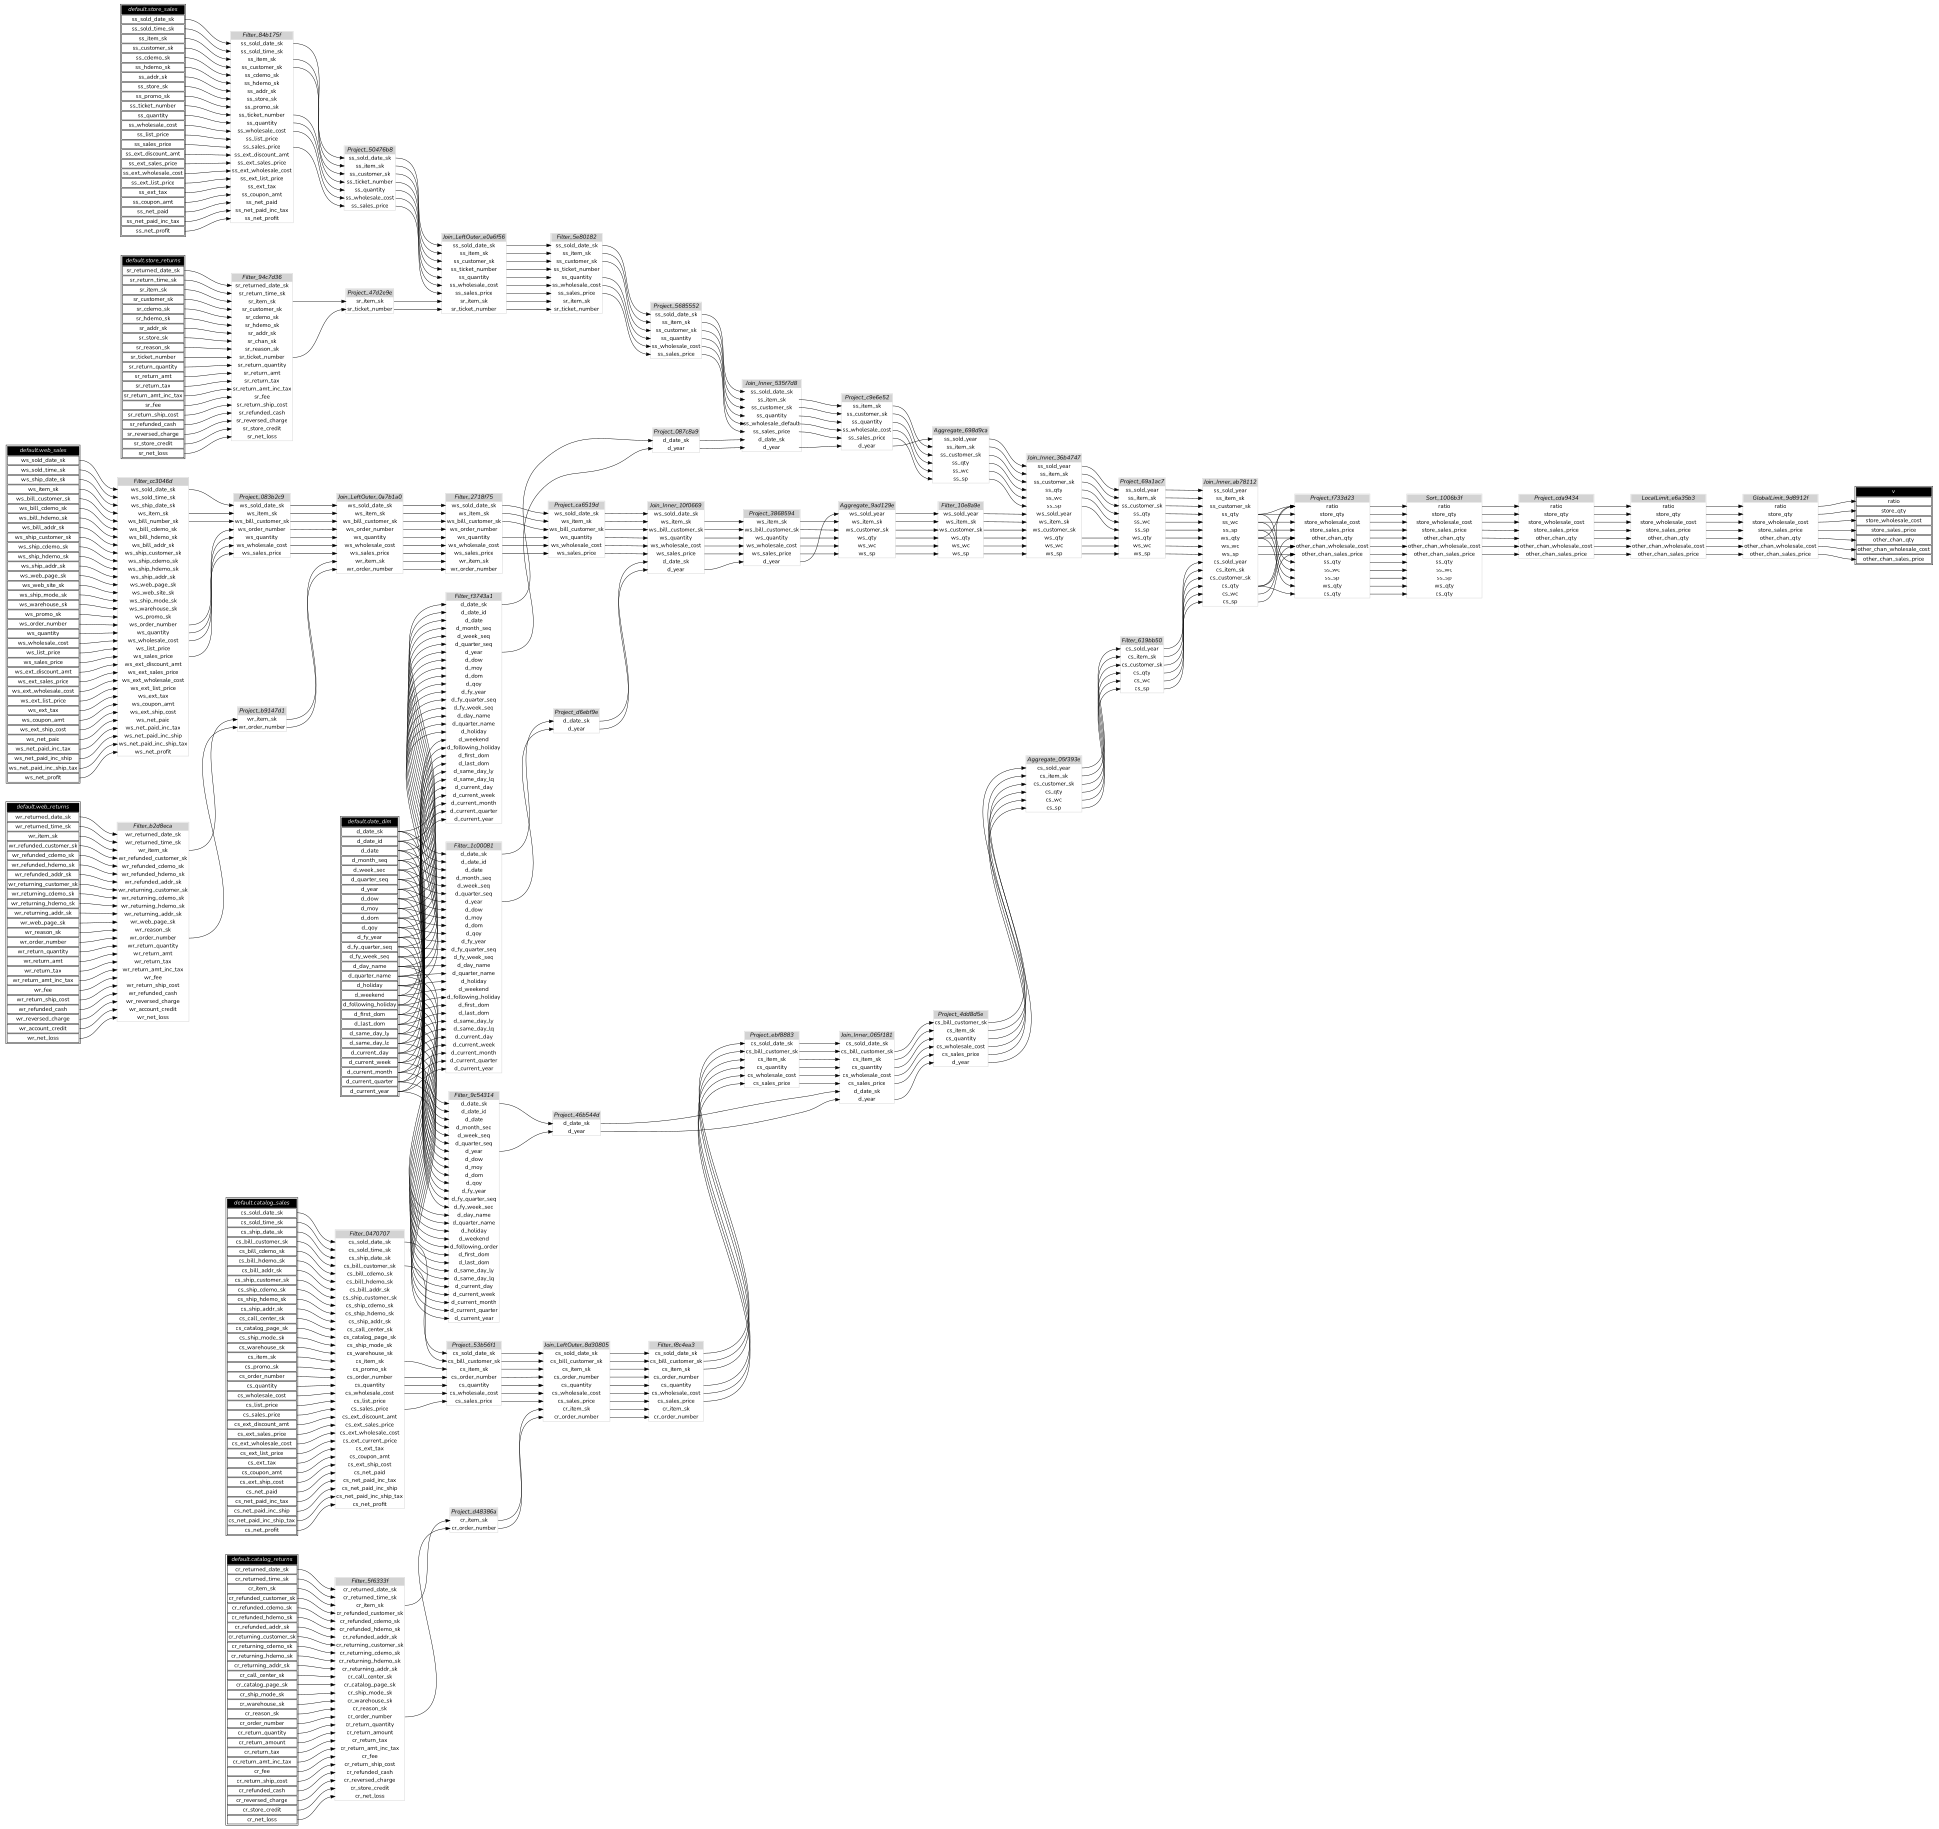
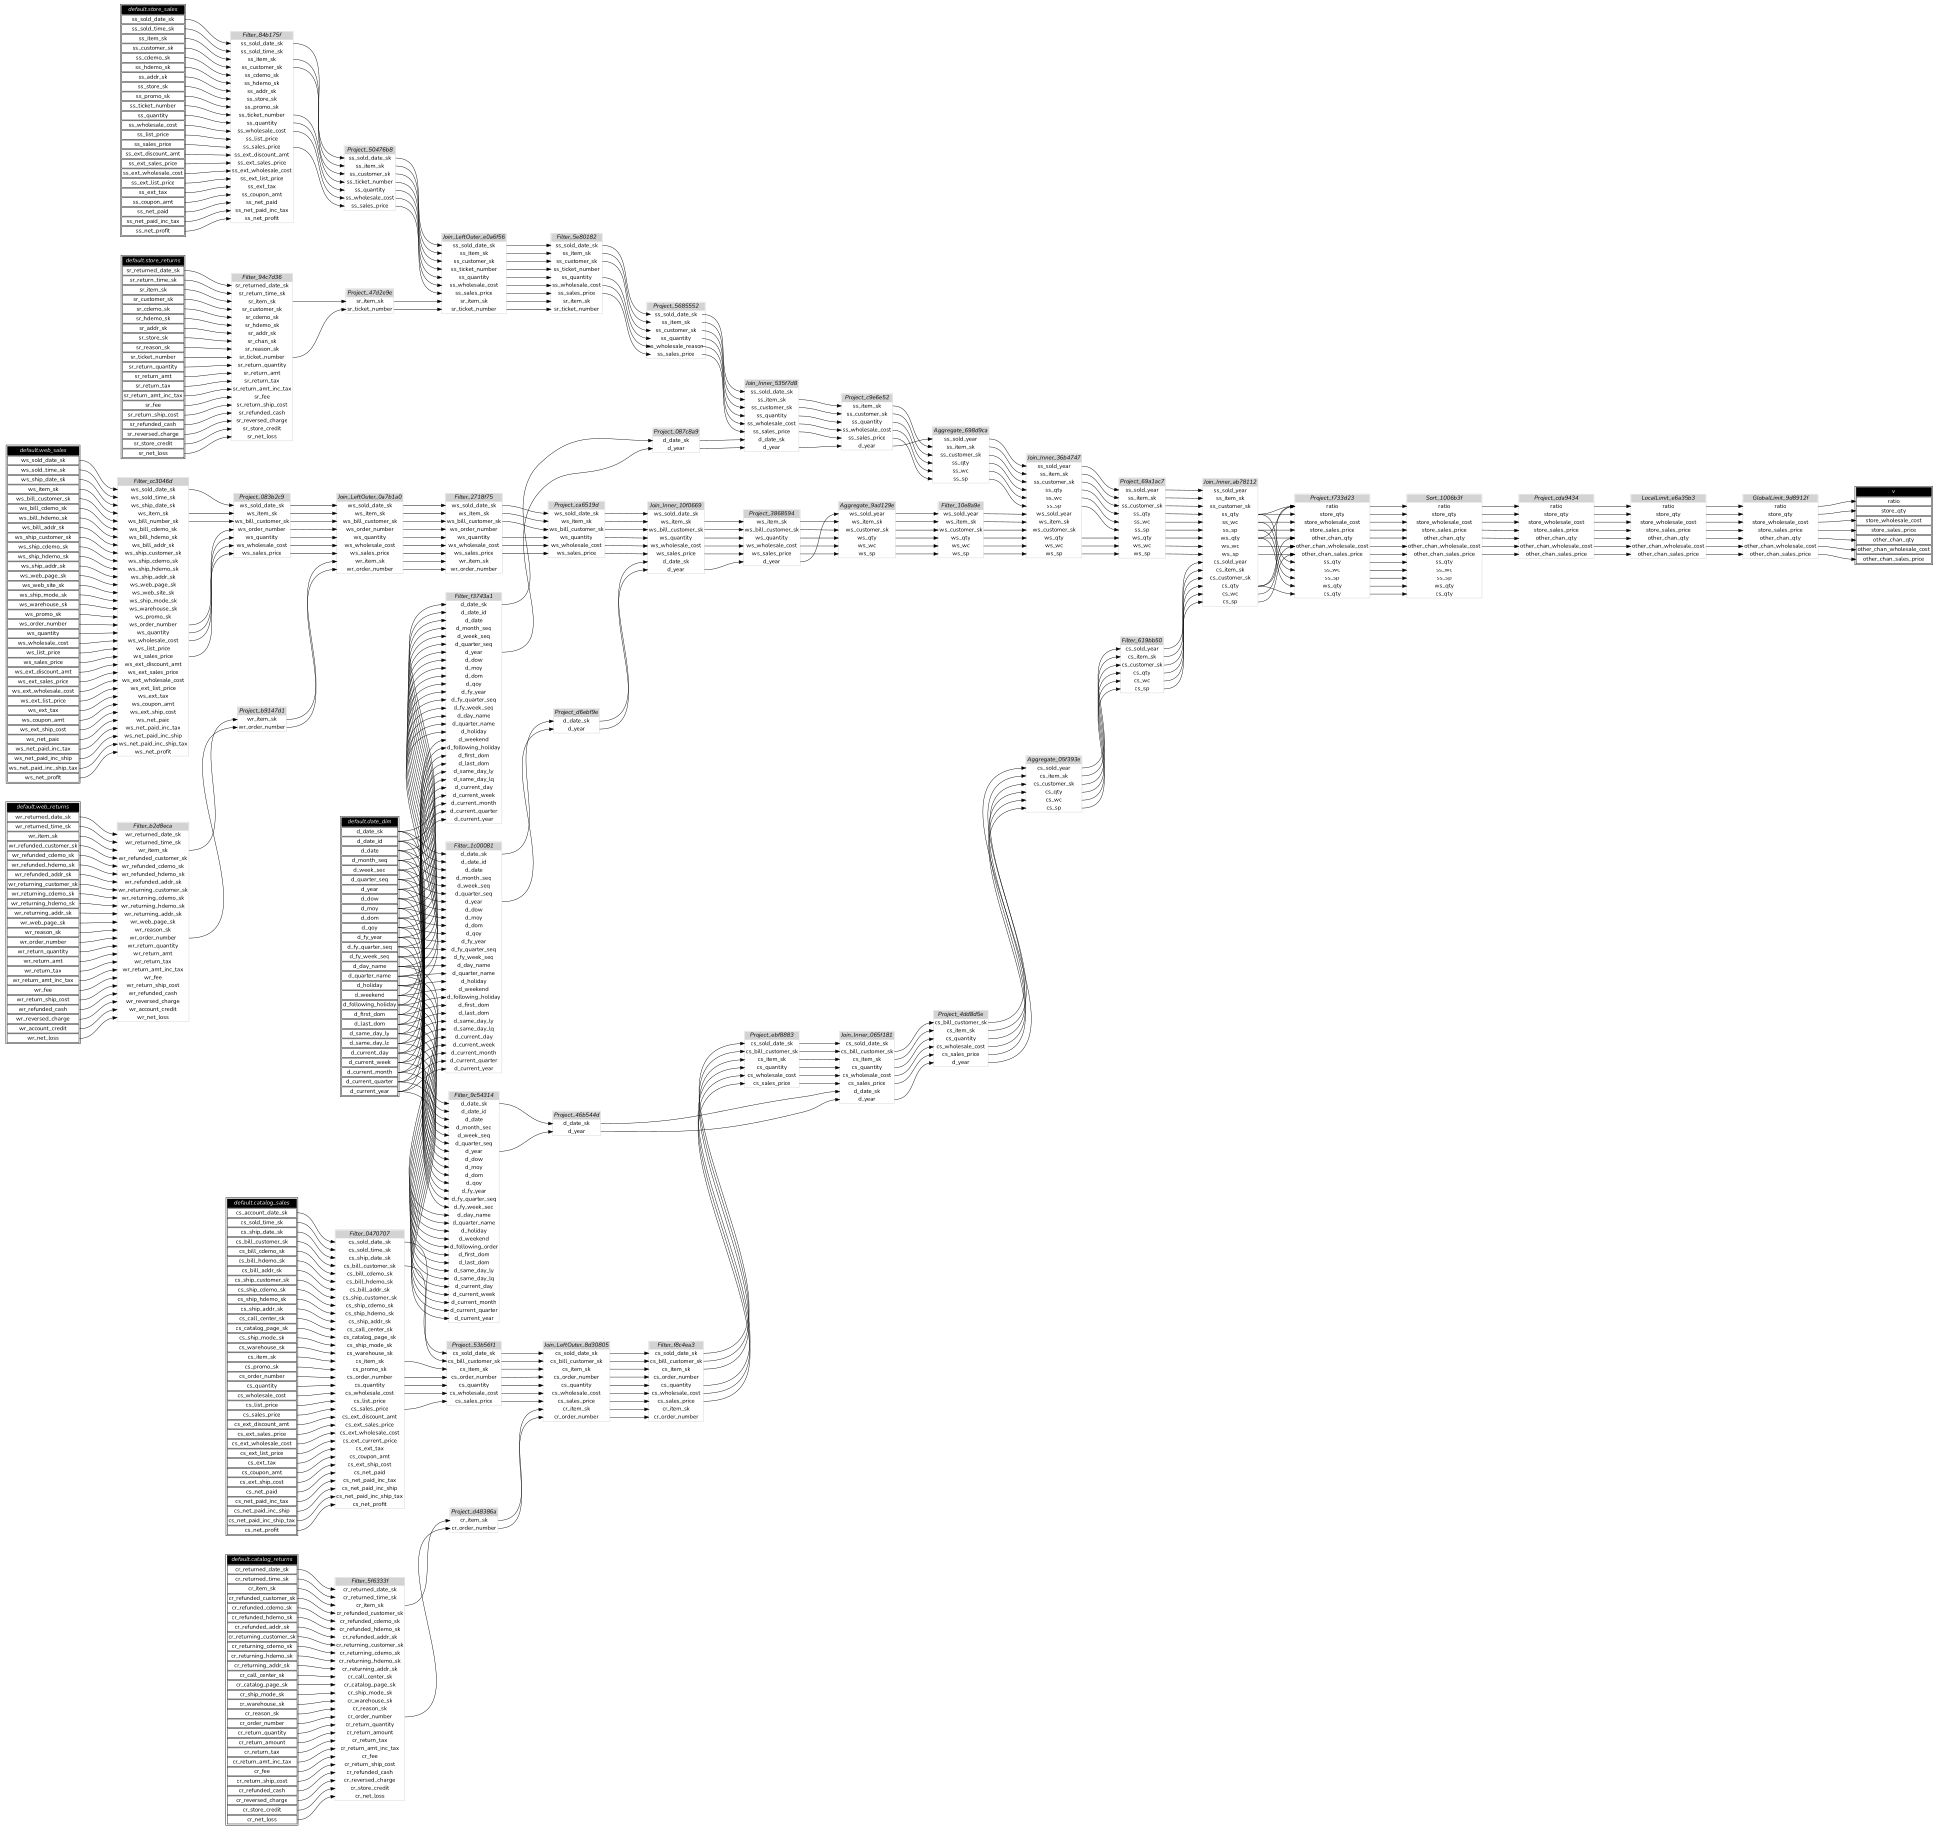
node "Project_5685552": text "ss_wholesale_cost" -> "ss_wholesale_reason"
node "Join_Inner_535f7d8": text "ss_wholesale_default" -> "ss_wholesale_cost"
node "default.catalog_sales": text "cs_sold_date_sk" -> "cs_account_date_sk"
